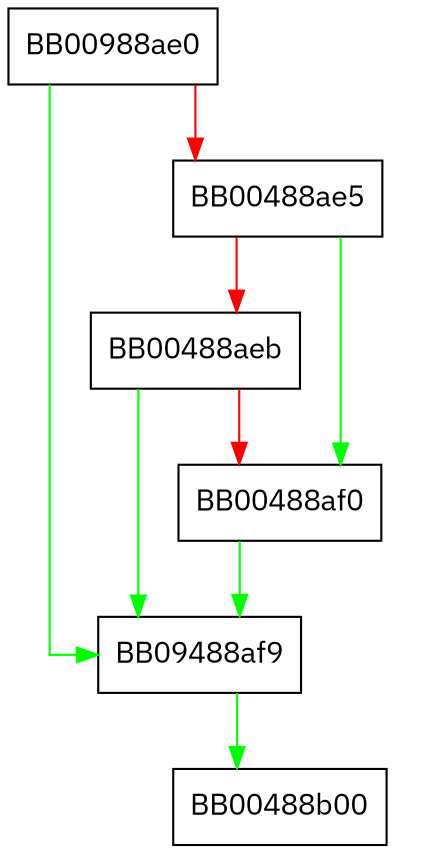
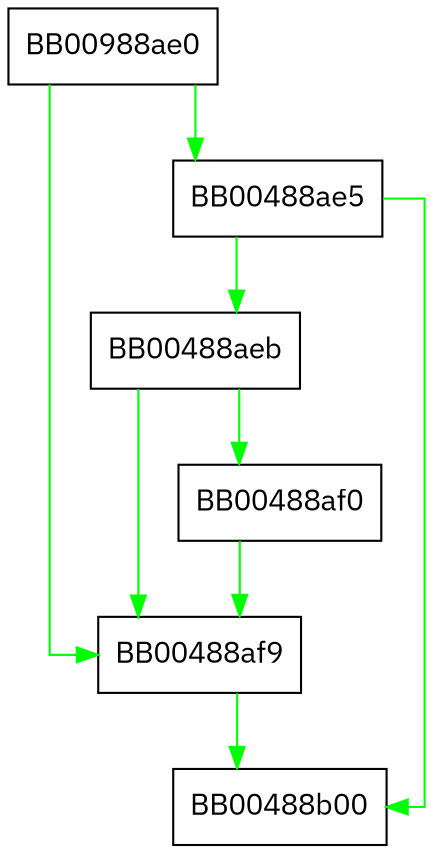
edge "BB00988ae0" -> "BB00488ae5": color red -> green
edge "BB00488ae5" -> "BB00488aeb": color red -> green
edge "BB00488ae5" -> "BB00488af0": now "BB00488ae5" -> "BB00488b00"
edge "BB00488aeb" -> "BB00488af0": color red -> green
node "BB09488af9": label "BB09488af9" -> "BB00488af9"
